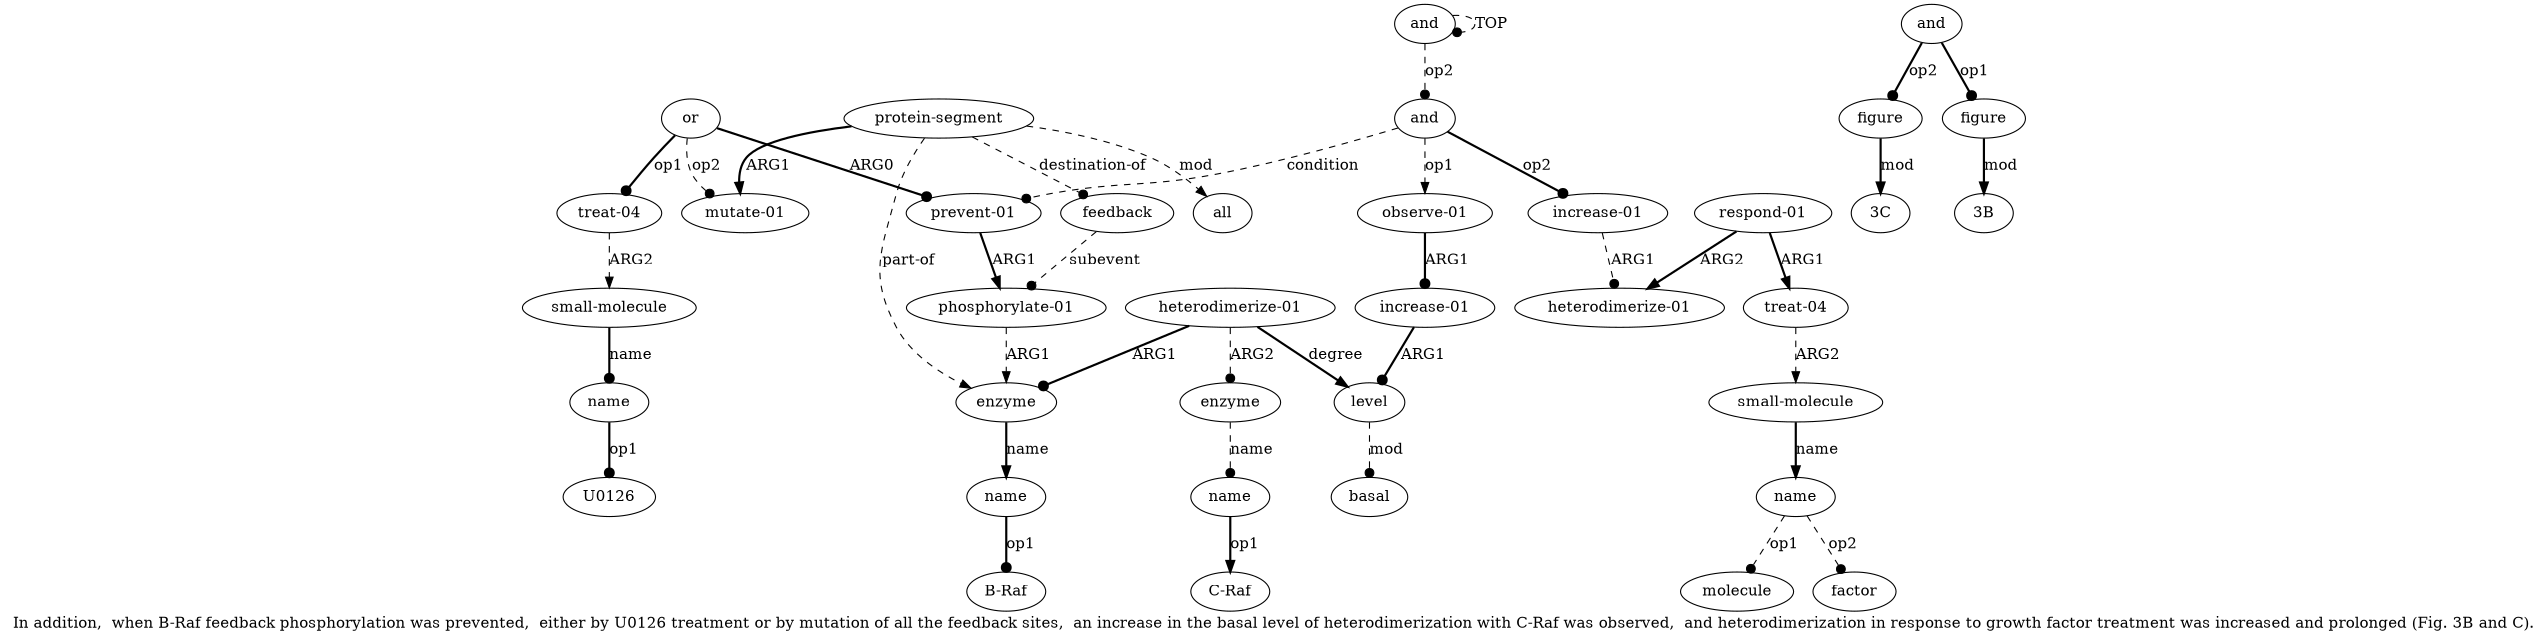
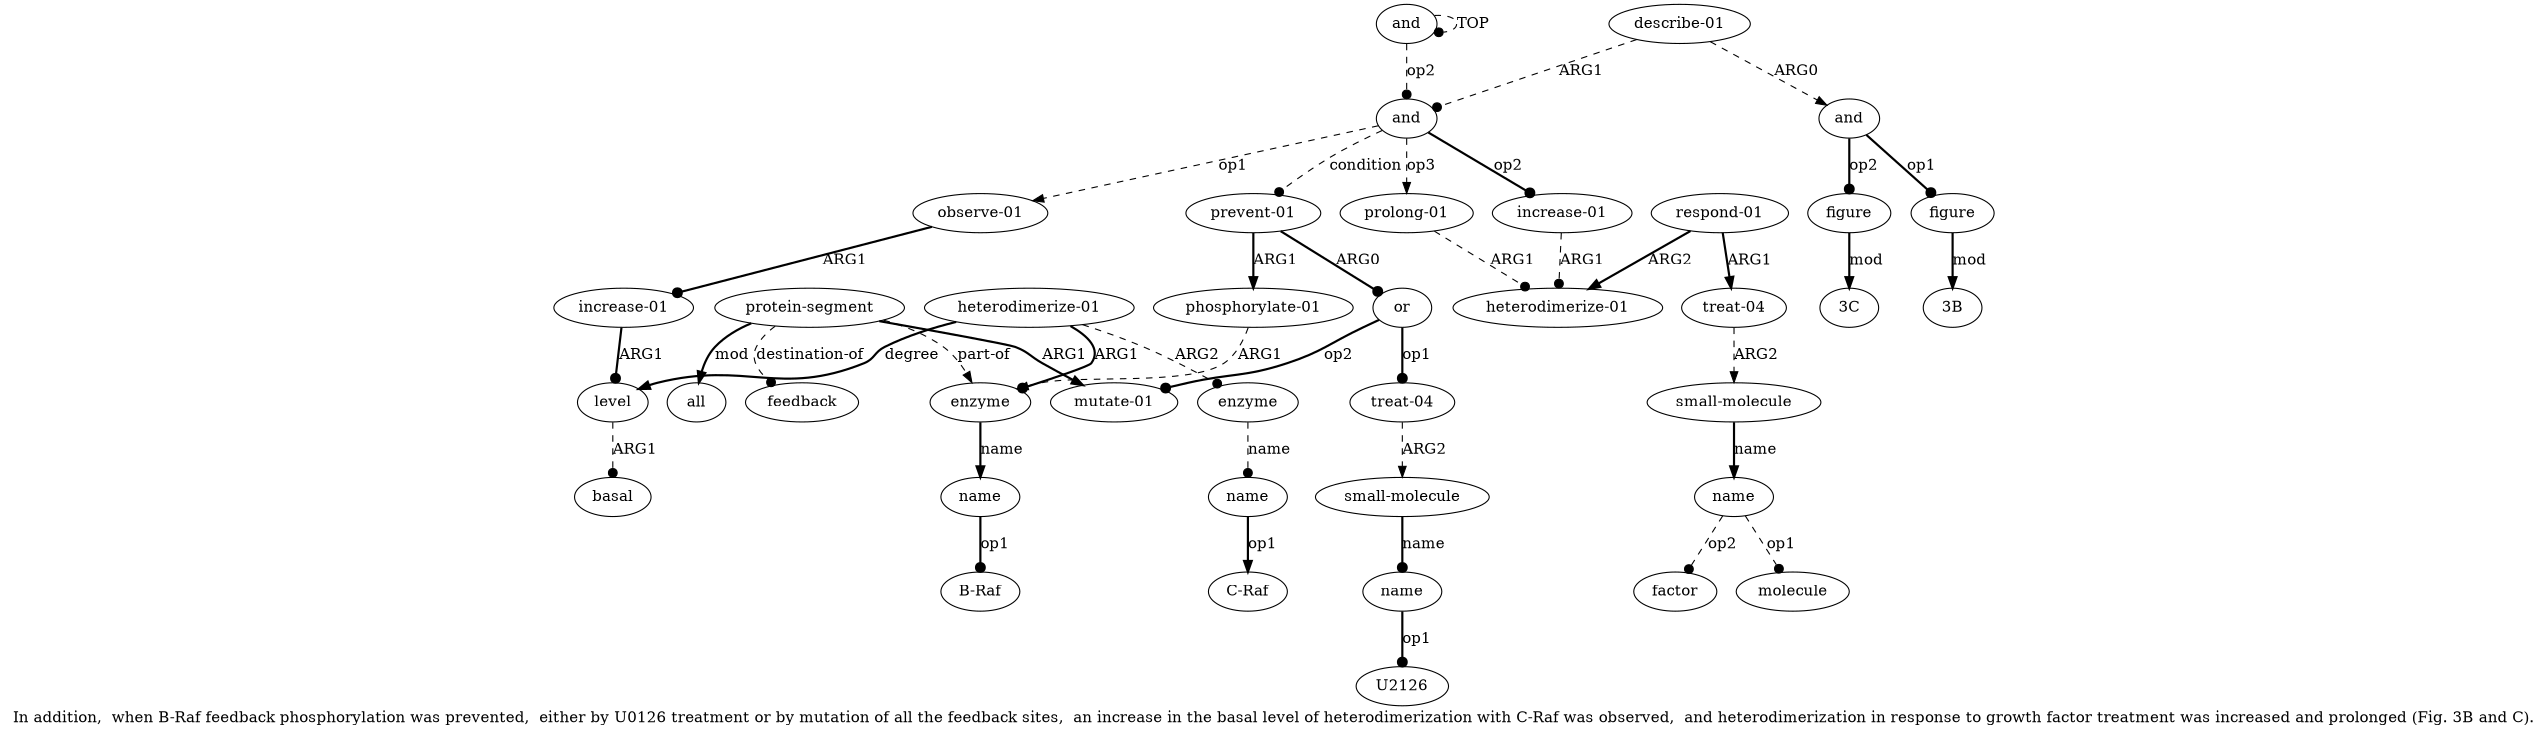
node "describe-01": added
edge "protein-segment" -> "all": style dashed -> bold
edge "or" -> "prevent-01": reversed
edge "or" -> "mutate-01": style dashed -> bold
node "prolong-01": added
edge "feedback" -> "phosphorylate-01": removed, label "subevent"
edge "level" -> "basal": label "mod" -> "ARG1"
node "U0126": label "U0126" -> "U2126"
